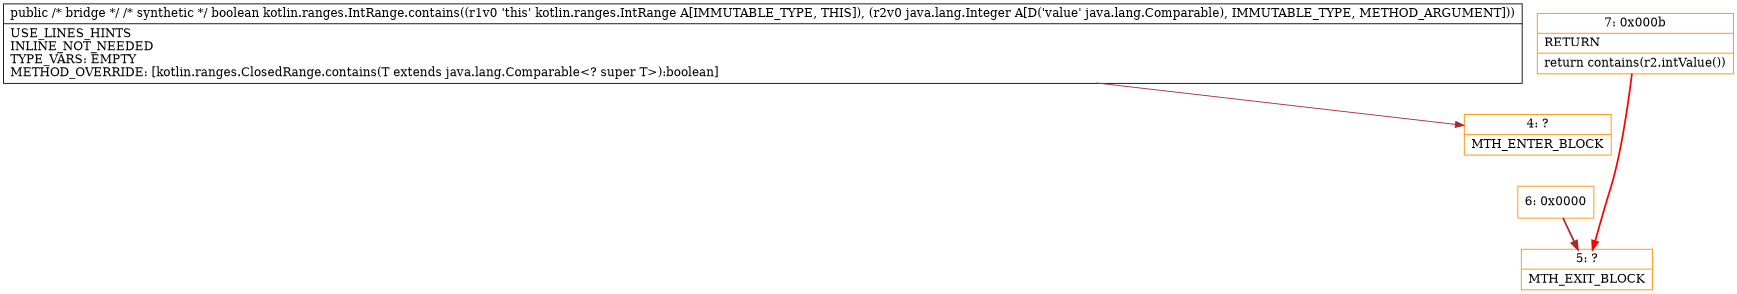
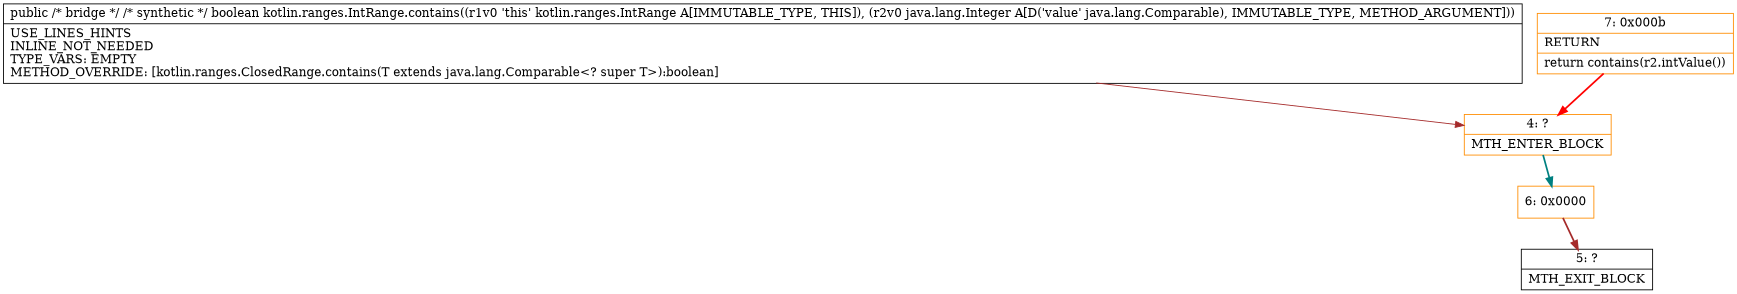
edge "7: 0x000b" -> "5: ?": now "7: 0x000b" -> "4: ?"
edge "4: ?" -> "6: 0x0000": added
node "5: ?": color darkorange -> black
